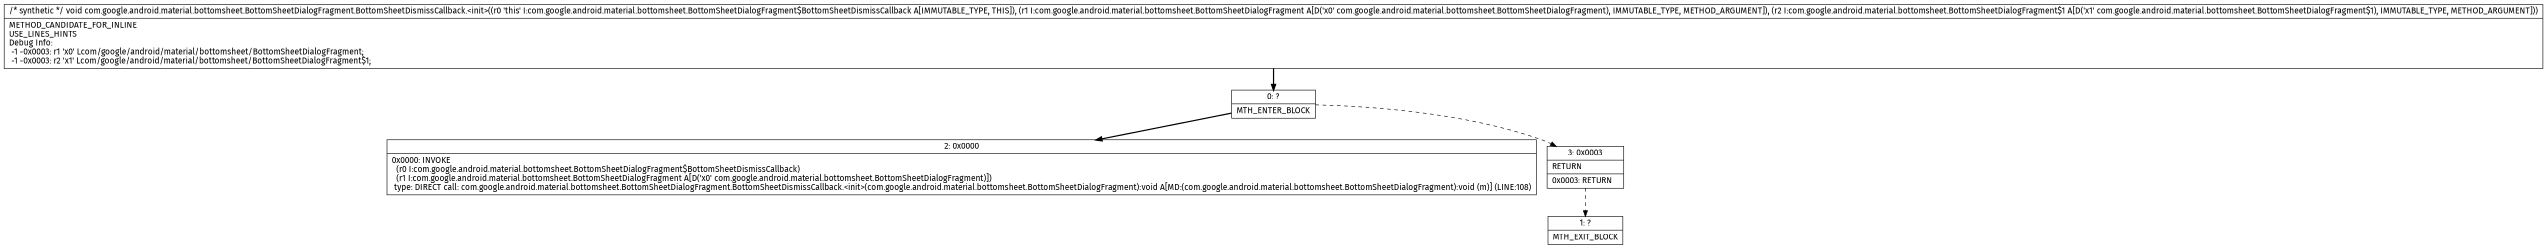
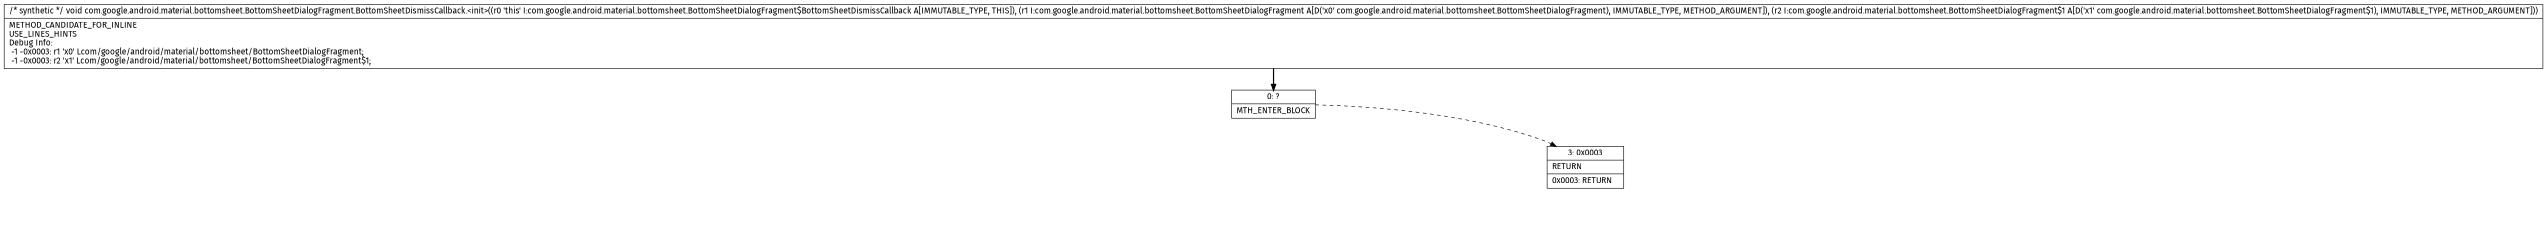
node "2: 0x0000": removed
node "1: ?": removed
